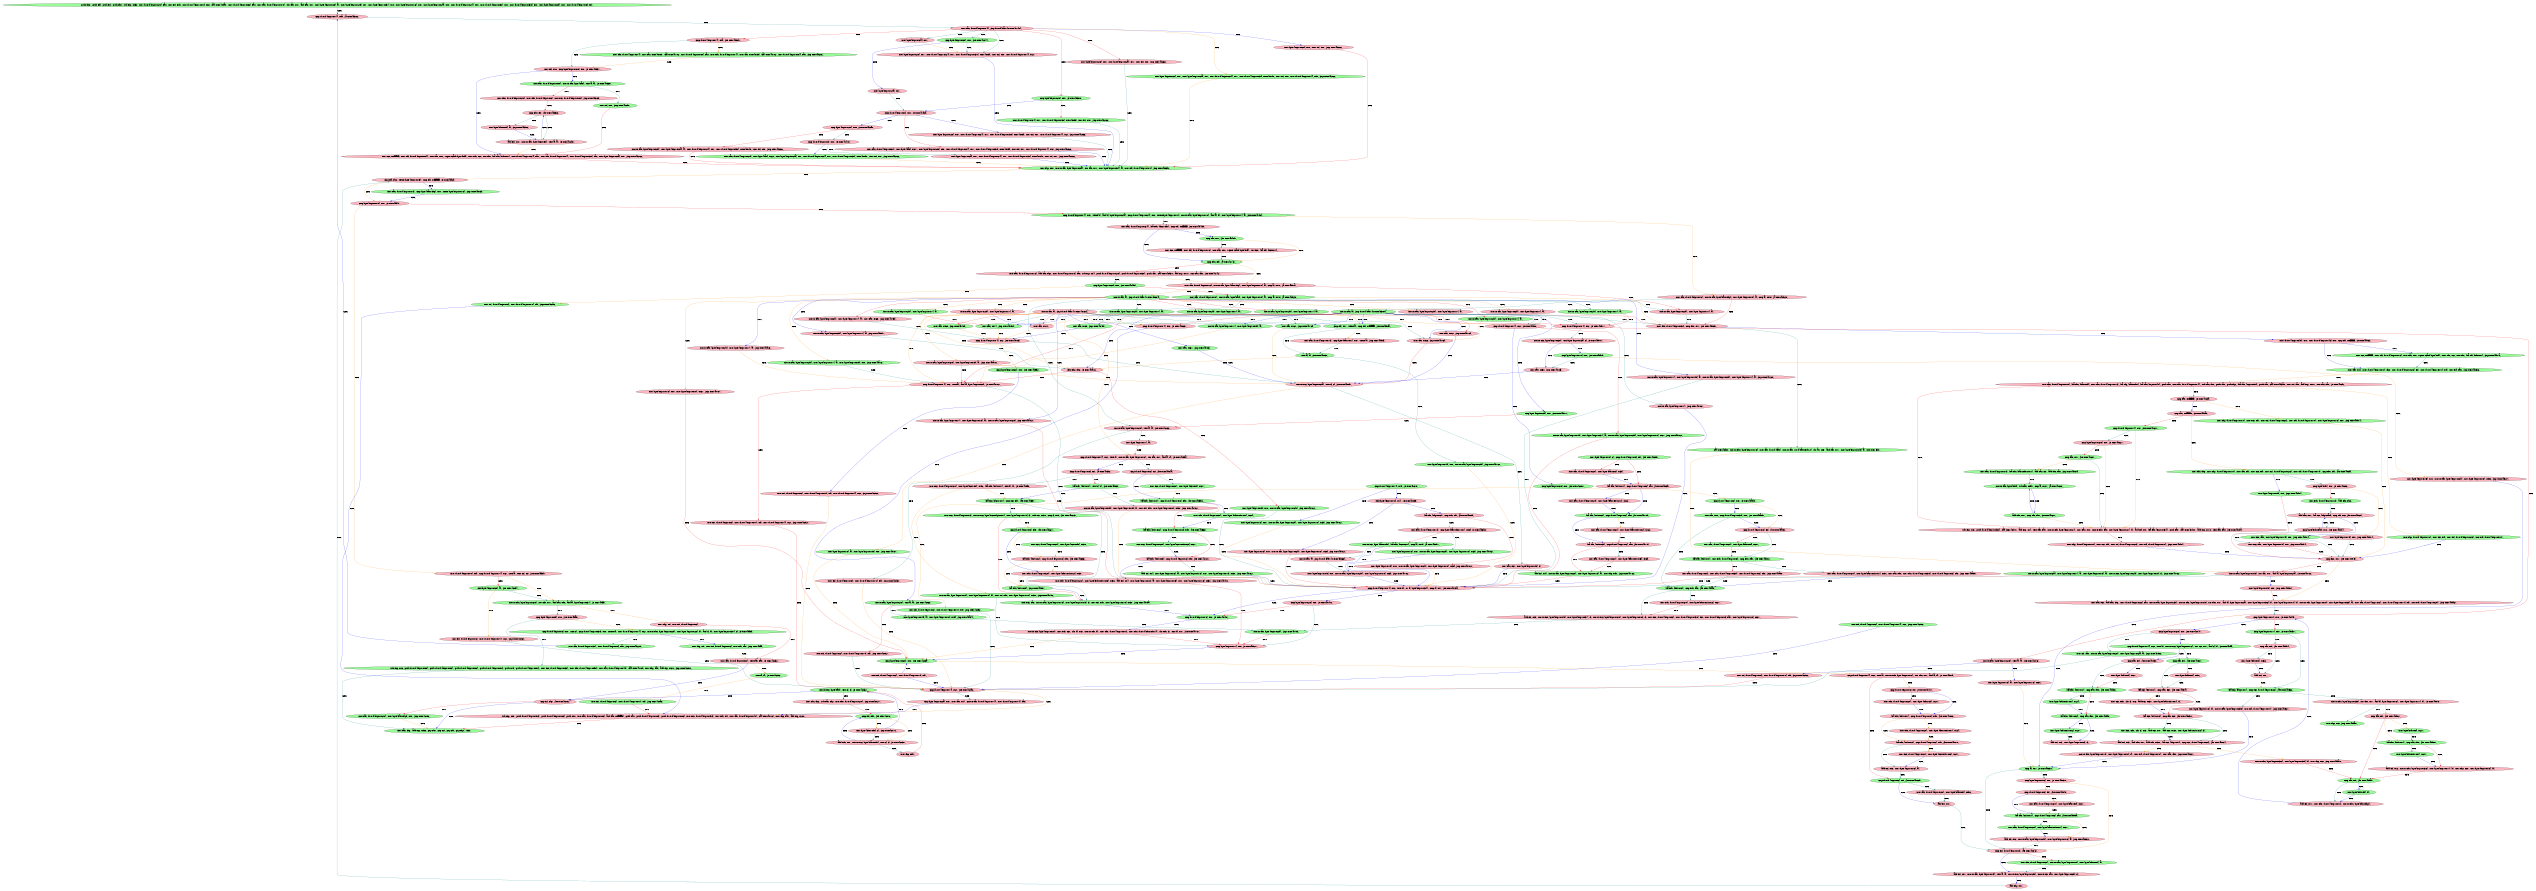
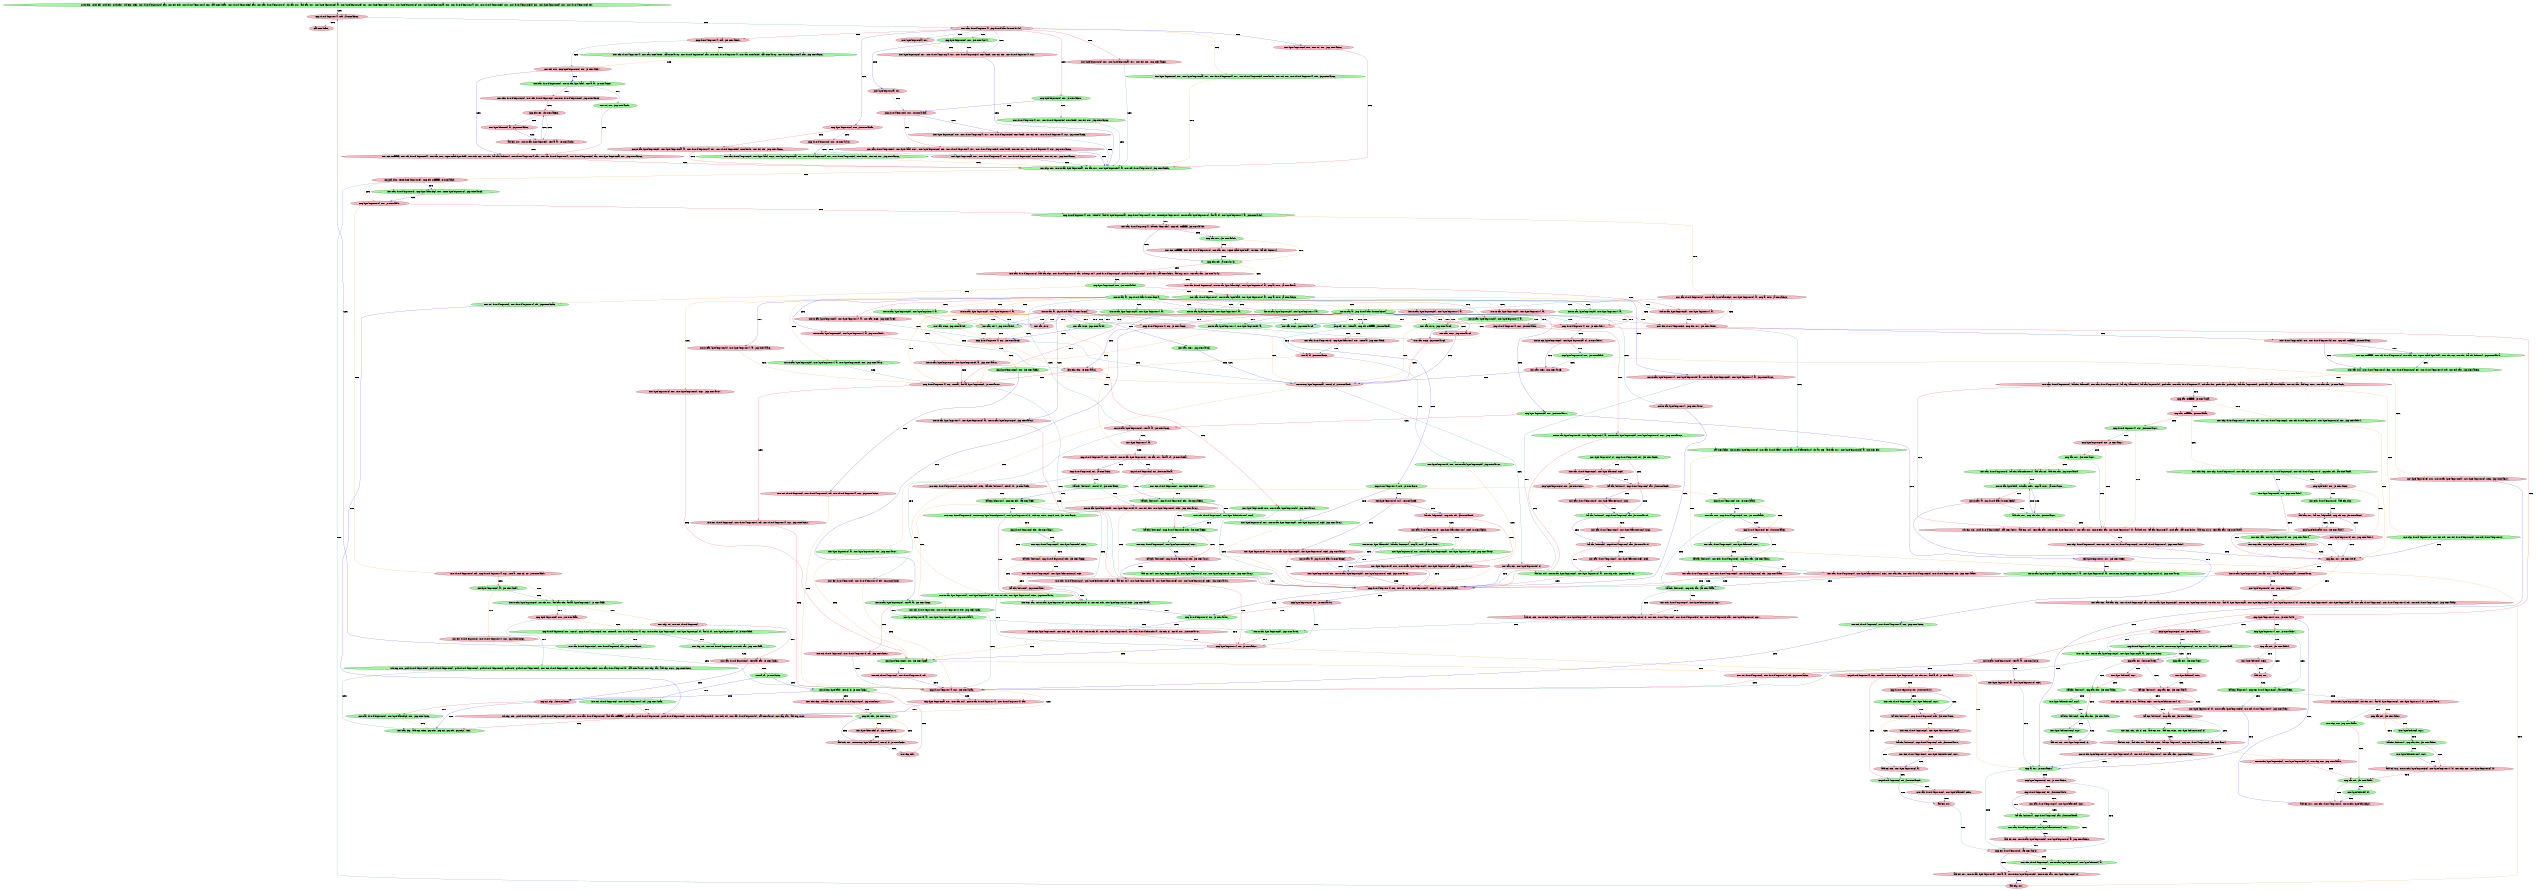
node "'call 0x8048f90',": added
edge "'cmp dword [esp+0xc], 0x0', 'je 0x804b43d'," -> "'cmp byte [esp+0x28], 0x0', 'jne 0x804b3fb',": now "'mov eax, dword [esp+0x74]', 'jmp dword [eax*4+0x804e140]'," -> "'cmp byte [esp+0x28], 0x0', 'jne 0x804b3fb',"
edge "'movzx eax, al', 'jmp dword [eax*4+0x804e16c]'," -> "'mov eax, 0x66', 'jmp 0x804b76f',": now "'movzx eax, byte [esp+0x17]', 'mov byte [esp+0x15], al'," -> "'mov eax, 0x66', 'jmp 0x804b76f',"
node "'mov eax, 0x72',": label "'mov eax, 0x72'," -> "'mov eax, 2x72',"
node "'mov eax, 0x76', 'jmp 0x804b76f',": added
node "'test al, al', 'jne 0x804bec5',": fillcolor palegreen -> lightpink
edge "'cmp dword [esp+0x74], 0x2', 'je 0x804b663'," -> "'cmp dword [esp+0x74], 0x5', 'je 0x804b67e',": added, label "CFG"
edge "'cmp eax, 0xffffffff', 'je 0x804bcca'," -> "'cmp eax, 0xfffffffe', 'je 0x804bbab',": color blue -> red
edge "'cmp dword [esp+0x74], 0x2', 'je 0x804ba80'," -> "'cmp byte [esp+0x28], 0x0', 'jne 0x804c080',": now "'mov eax, dword [esp+0x20]', 'mov byte [eax+esi], 0x3f'," -> "'cmp byte [esp+0x28], 0x0', 'jne 0x804c080',"
node "'cmp byte [esp+0x28], 0x0', 'jne 0x804c080',": fillcolor palegreen -> lightpink
node "'movzx eax, al', 'jmp dword [eax*4+0x804e5dc]',": added
edge "'cmp dword [esp+0xc], edx', 'jbe 0x804b621'," -> "'mov edx, dword [esp+0x20]', 'mov byte [edx+esi+0x2], 0x30',": now "'cmp dword [esp+0xc], edx', 'jbe 0x804b621'," -> "'mov ecx, dword [esp+0x20]', 'mov byte [ecx+edx], 0x30',"
node "'test byte [esp+0x78], 0x1', 'jne 0x804b858',": added
node "'lea edx, [esi+0x3]', 'jmp 0x804b5e7',": fillcolor palegreen -> lightpink
edge "'cmp dword [esp+0x7c], 0x0', 'je 0x804b7bc'," -> "'cmp byte [esp+0x17], 0x0', 'je 0x804b927',": added, label "CFG"
edge "'cmp byte [esp+0x17], 0x0', 'je 0x804b927'," -> "'cmp al, 0x1', 'je 0x804b830',": added, label "CFG"
edge "'mov esi, dword [esp+0xc]', 'mov dword [esp+0x70], edi'," -> "'cmp byte [esp+0x28], 0x0', 'jne 0x804c08a',": reversed
edge "'cmp eax, esi', 'jbe 0x804be07'," -> "'lea ecx, [esi+0x1]', 'cmp eax, ecx', 'jbe 0x804be1a',": now "'cmp eax, esi', 'jbe 0x804bde0'," -> "'lea ecx, [esi+0x1]', 'cmp eax, ecx', 'jbe 0x804be1a',"
edge "'test dl, dl', 'je 0x804c032'," -> "'cmp esi, ebp', 'jbe 0x804c0ec',": color darkorange -> blue
node "'mov edx, dword [esp+0x20]', 'mov byte [edx+esi], 0x27',": fillcolor lightpink -> palegreen
edge "'mov byte [ebx+edx], cl', 'jmp 0x804c01c'," -> "'movzx ecx, byte [eax]', 'test cl, cl', 'je 0x804c032',": now "'test dl, dl', 'je 0x804c032'," -> "'movzx ecx, byte [eax]', 'test cl, cl', 'je 0x804c032',"
edge "'mov byte [esp+0x15], al', 'mov byte [esp+0x18], 0x5c'," -> "'cmp al, 0x1', 'je 0x804b830',": color darkorange -> teal
edge "'cmp eax, esi', 'jbe 0x804bd82'," -> "'cmp eax, esi', 'jbe 0x804bda7',": now "'mov ebp, ecx', 'jmp 0x804bda0'," -> "'cmp eax, esi', 'jbe 0x804bda7',"
edge "'cmp byte [esp+0x16], 0x0', 'je 0x804b830'," -> "'cmp esi, dword [esp+0xc]', 'jae 0x804b842',": color darkorange -> teal
